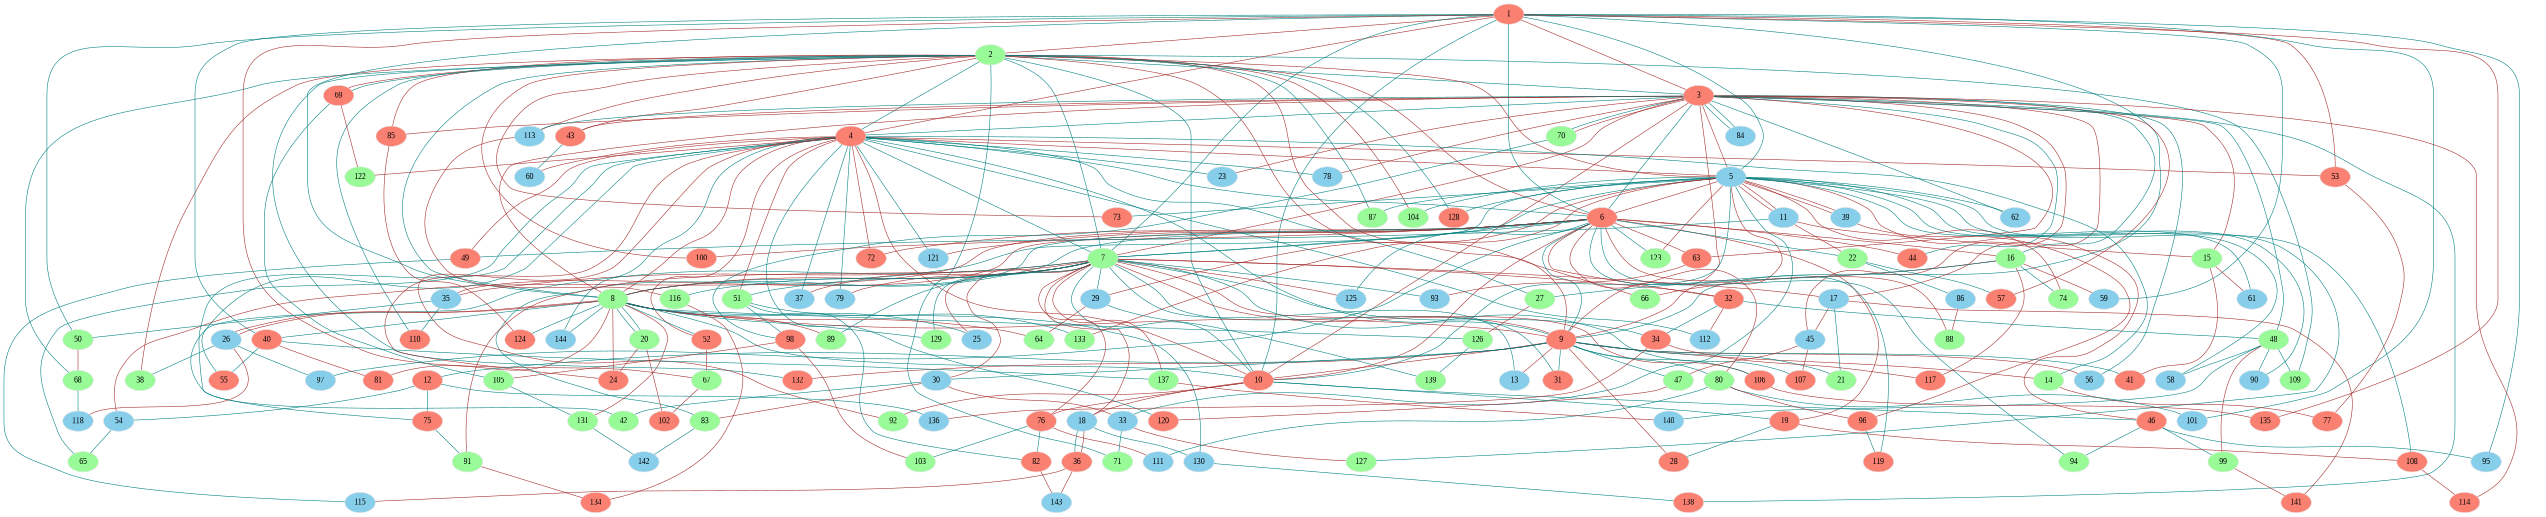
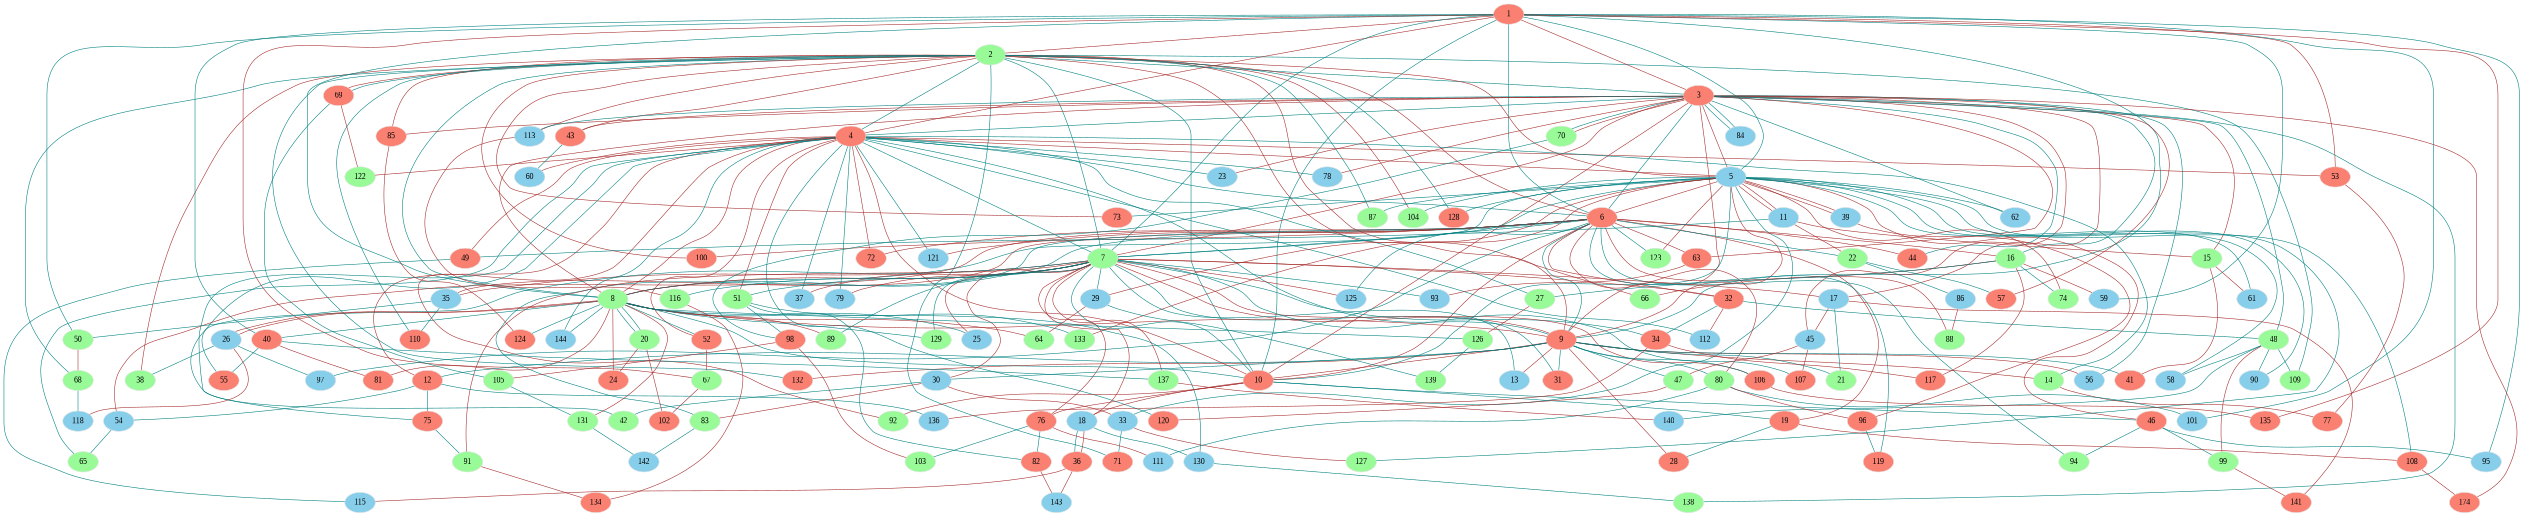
edge "4" -- "24": now "4" -- "12"
node "71": fillcolor palegreen -> salmon
node "138": fillcolor salmon -> palegreen
node "114": label "114" -> "174"
